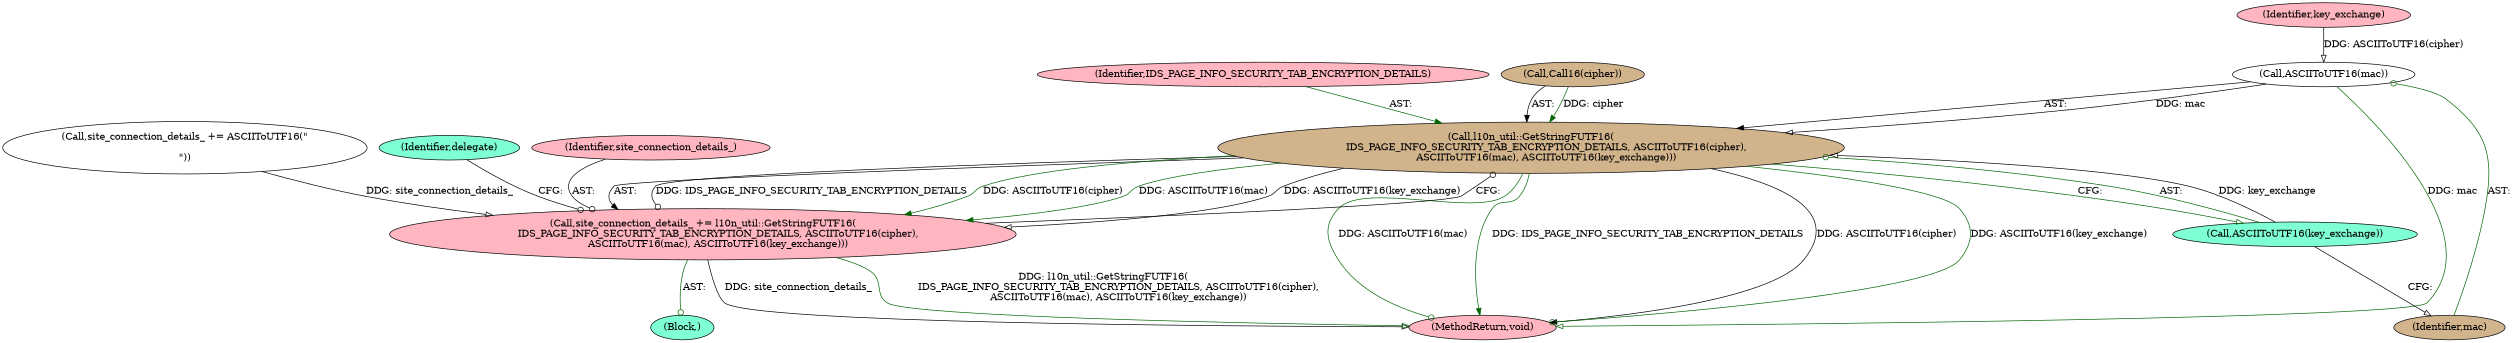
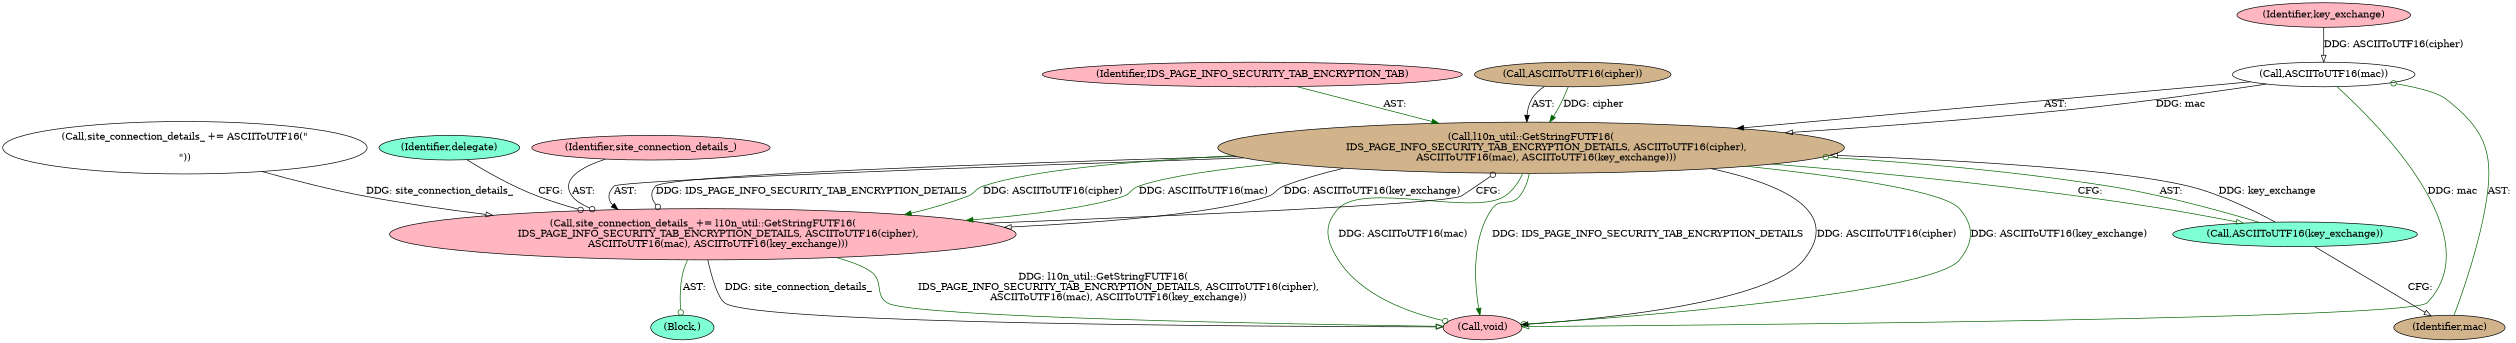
node "(Identifier,IDS_PAGE_INFO_SECURITY_TAB_ENCRYPTION_DETAILS)": label "(Identifier,IDS_PAGE_INFO_SECURITY_TAB_ENCRYPTION_DETAILS)" -> "(Identifier,IDS_PAGE_INFO_SECURITY_TAB_ENCRYPTION_TAB)"
node "(Call,Call16(cipher))": label "(Call,Call16(cipher))" -> "(Call,ASCIIToUTF16(cipher))"
node "(MethodReturn,void)": label "(MethodReturn,void)" -> "(Call,void)"
